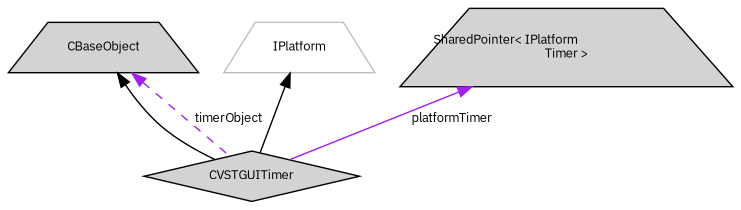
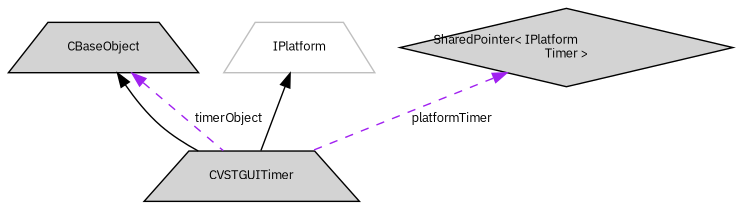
node "SharedPointer< IPlatform Timer >": shape trapezium -> diamond
edge "CVSTGUITimer" -> "SharedPointer< IPlatform Timer >": style solid -> dashed
node "CVSTGUITimer": shape diamond -> trapezium
